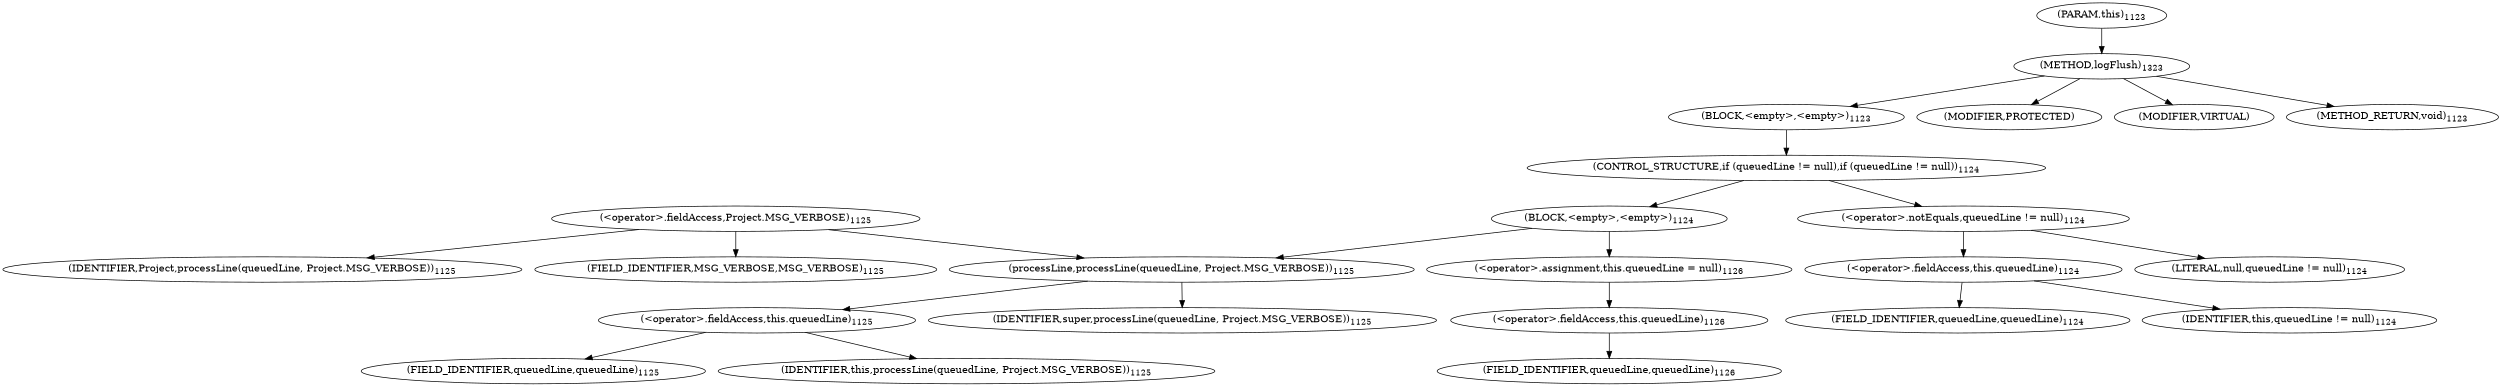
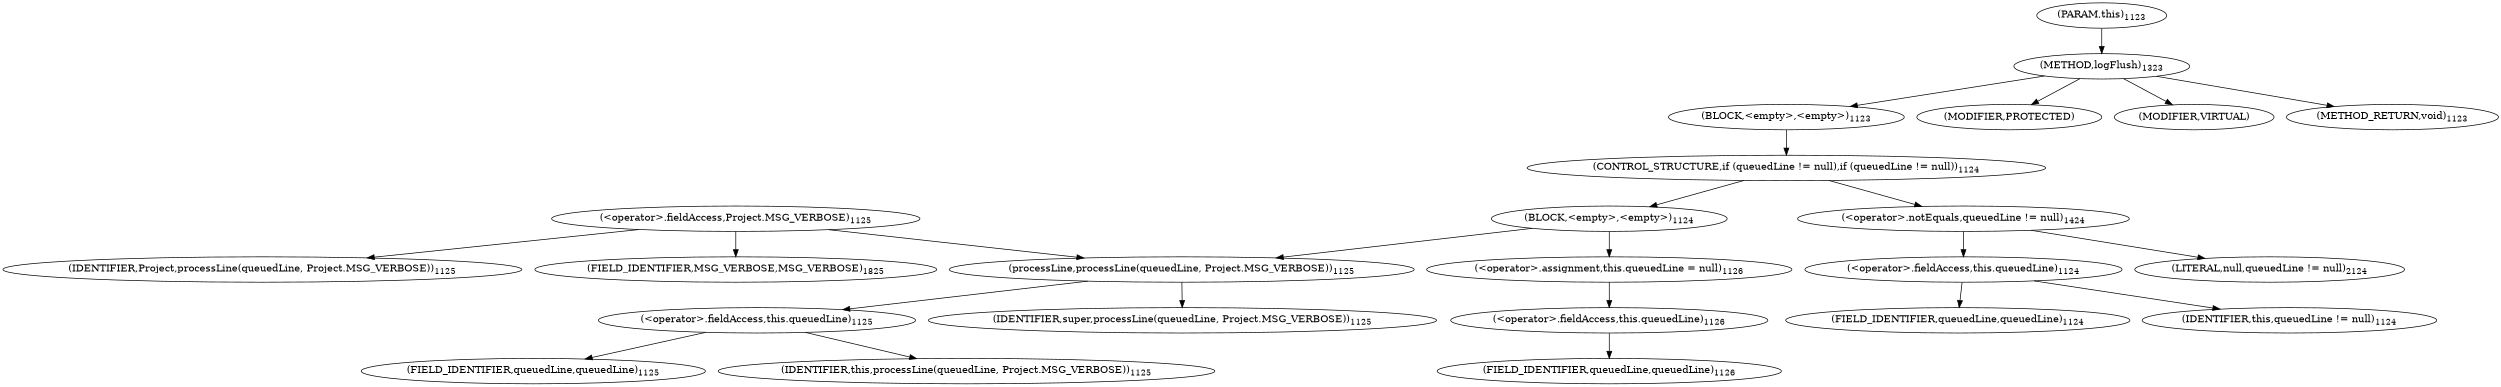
node "(<operator>.notEquals,queuedLine != null)": text "1124" -> "1424"
node "(FIELD_IDENTIFIER,MSG_VERBOSE,MSG_VERBOSE)": text "1125" -> "1825"
node "(LITERAL,null,queuedLine != null)": text "1124" -> "2124"
